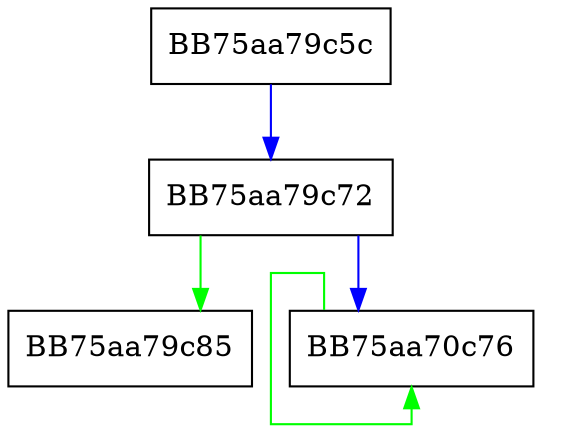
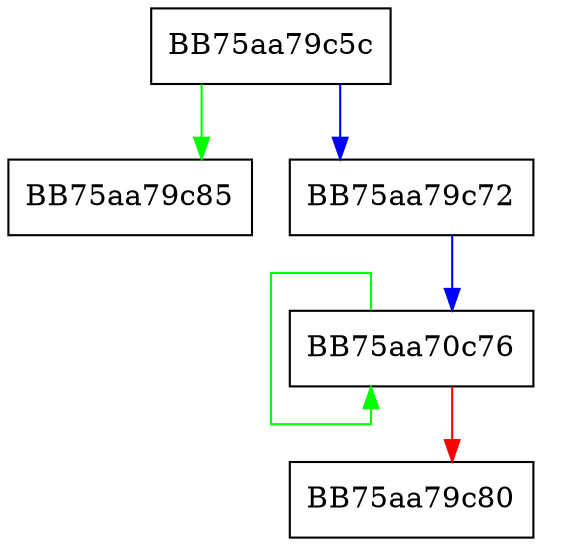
edge "BB75aa79c72" -> "BB75aa79c85": now "BB75aa79c5c" -> "BB75aa79c85"
node "BB75aa79c80": added
